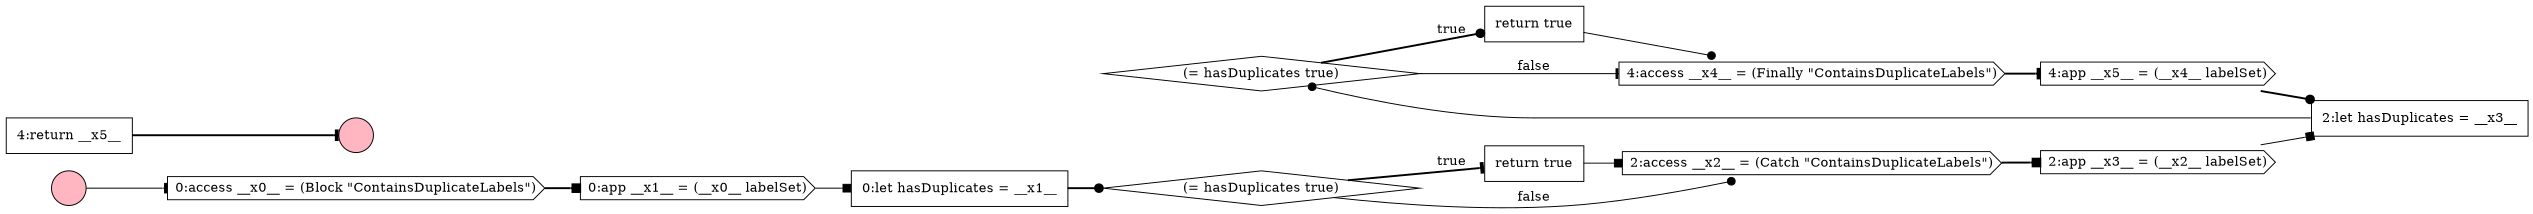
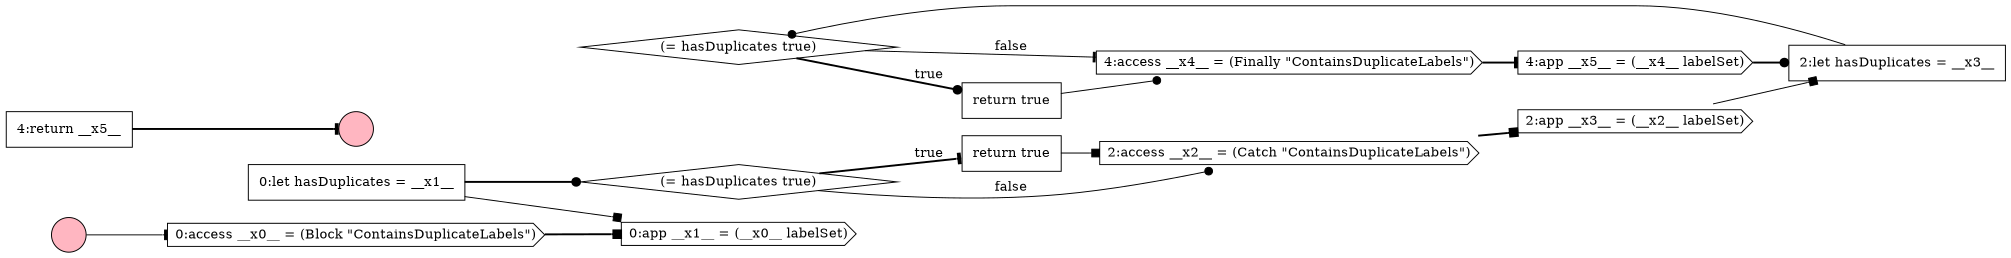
edge "0:app __x1__ = (__x0__ labelSet)" -> "0:let hasDuplicates = __x1__": reversed
